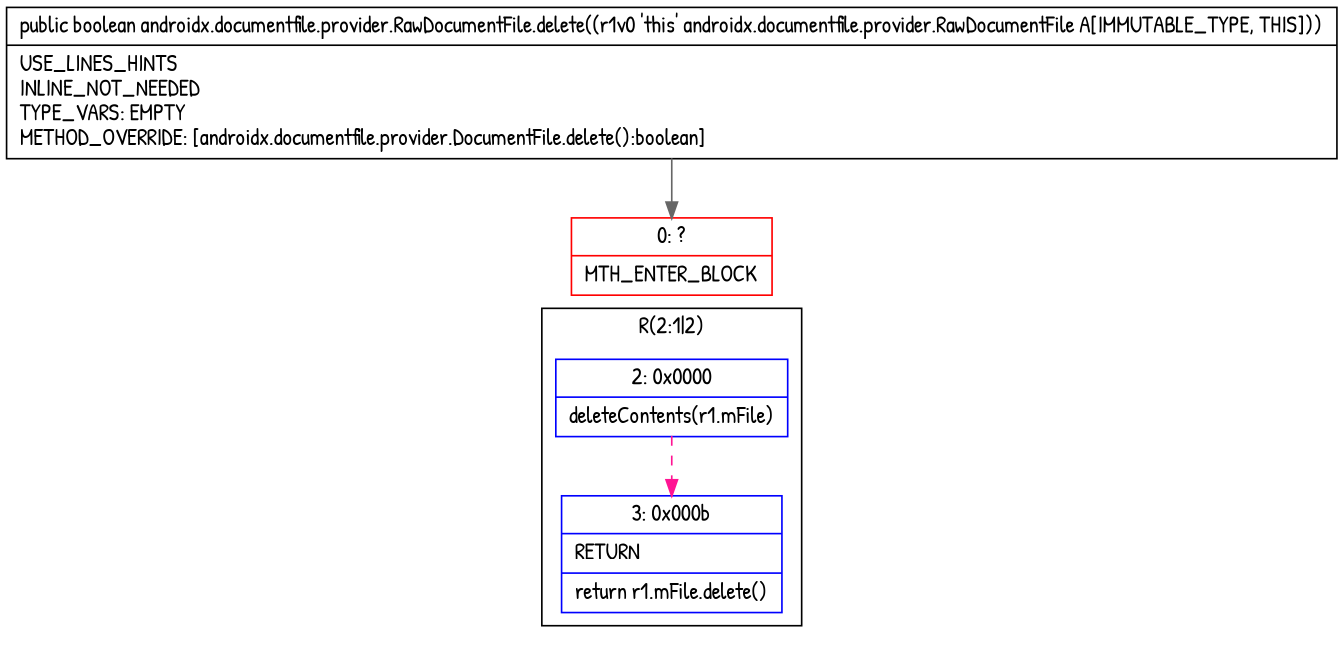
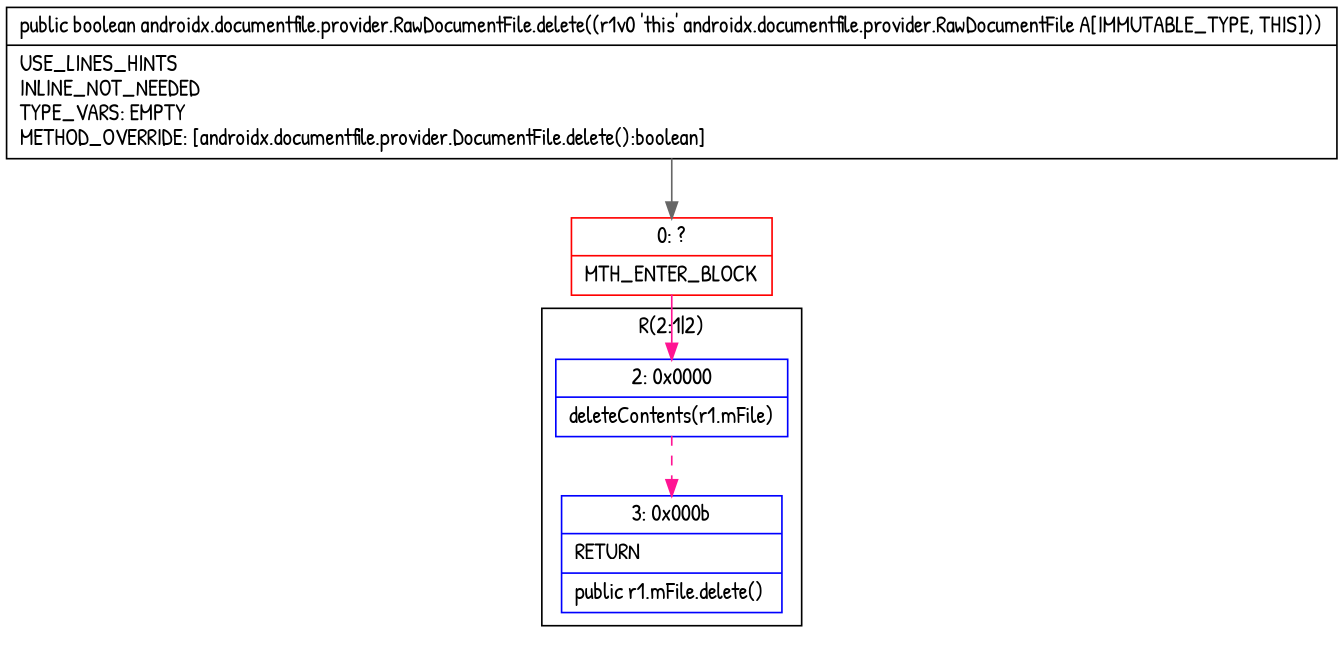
edge "0: ?" -> "2: 0x0000": added
node "3: 0x000b": text "return r1.mFile.delete()" -> "public r1.mFile.delete()"
